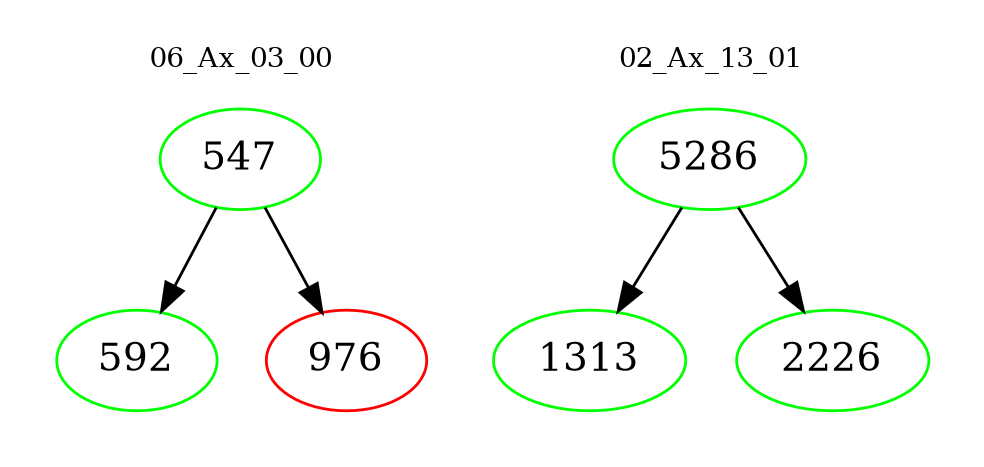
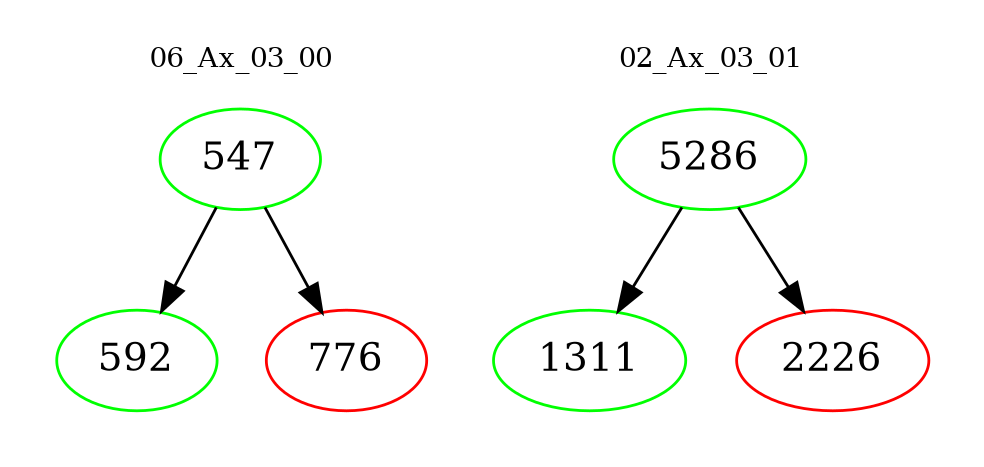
cluster "02_Ax_13_01": label "02_Ax_13_01" -> "02_Ax_03_01"
node "976": label "976" -> "776"
node "1313": label "1313" -> "1311"
node "2226": color green -> red
